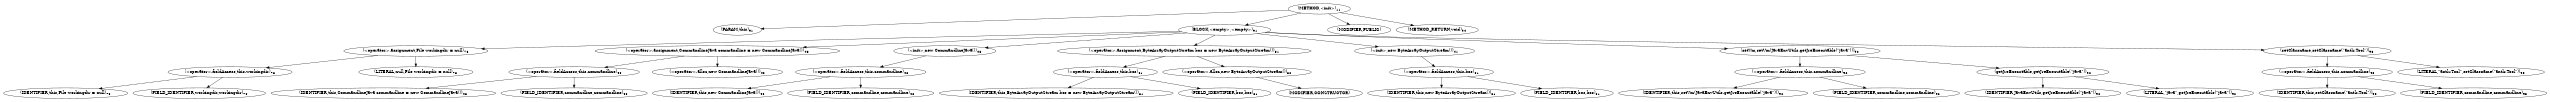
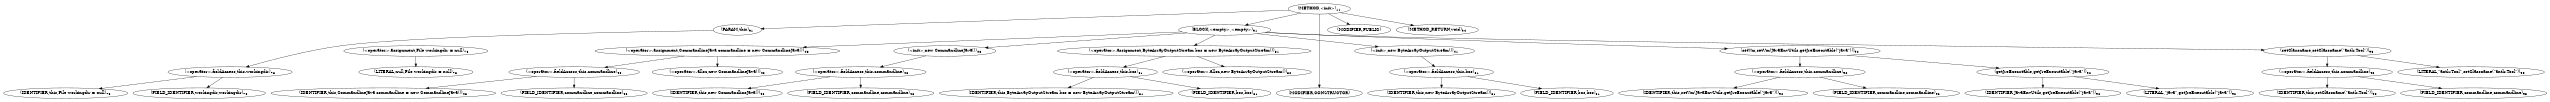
edge "(BLOCK,<empty>,<empty>)" -> "(<operator>.assignment,File workingdir = null)": removed
edge "(<operator>.assignment,File workingdir = null)" -> "(<operator>.fieldAccess,this.workingdir)": now "(PARAM,this)" -> "(<operator>.fieldAccess,this.workingdir)"
edge "(<operator>.alloc,new ByteArrayOutputStream())" -> "(MODIFIER,CONSTRUCTOR)": now "(METHOD,<init>)" -> "(MODIFIER,CONSTRUCTOR)"
